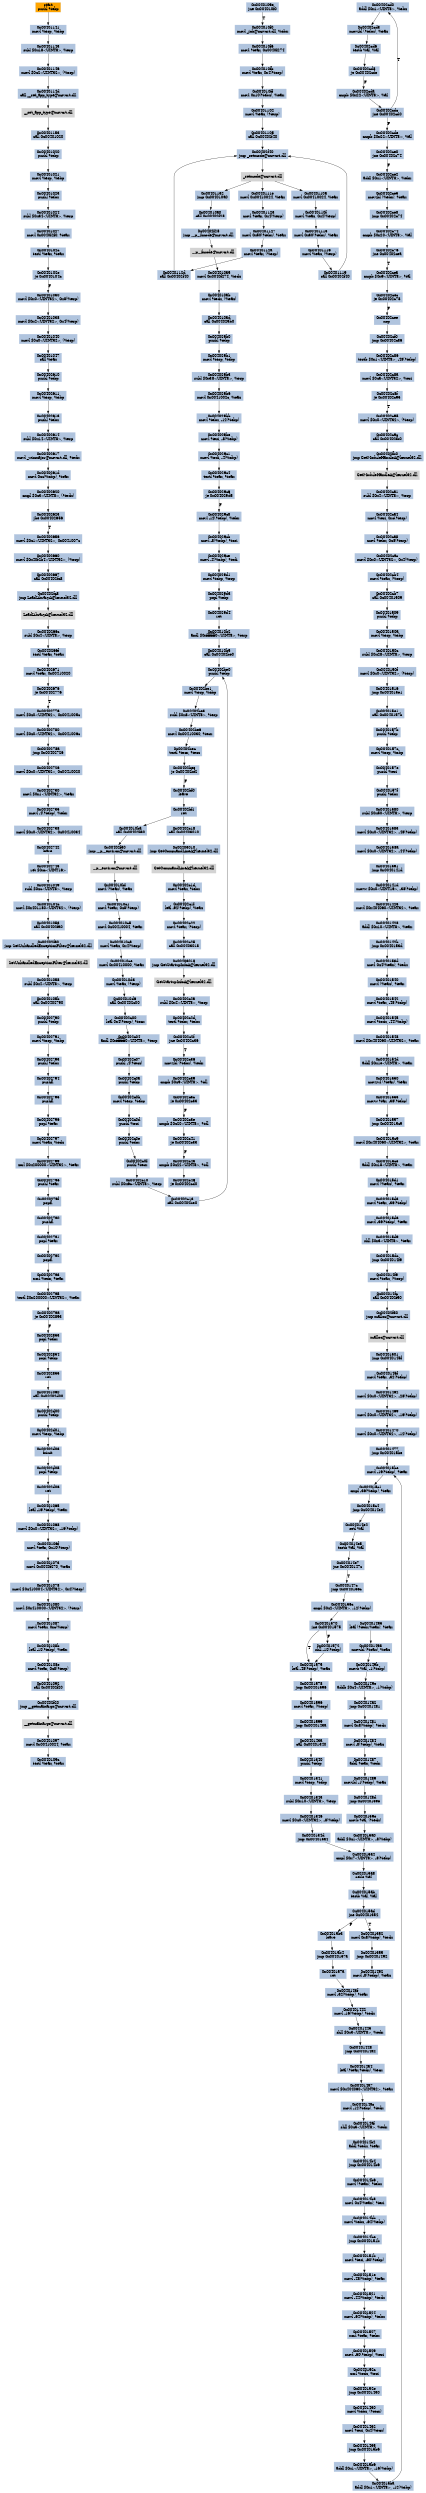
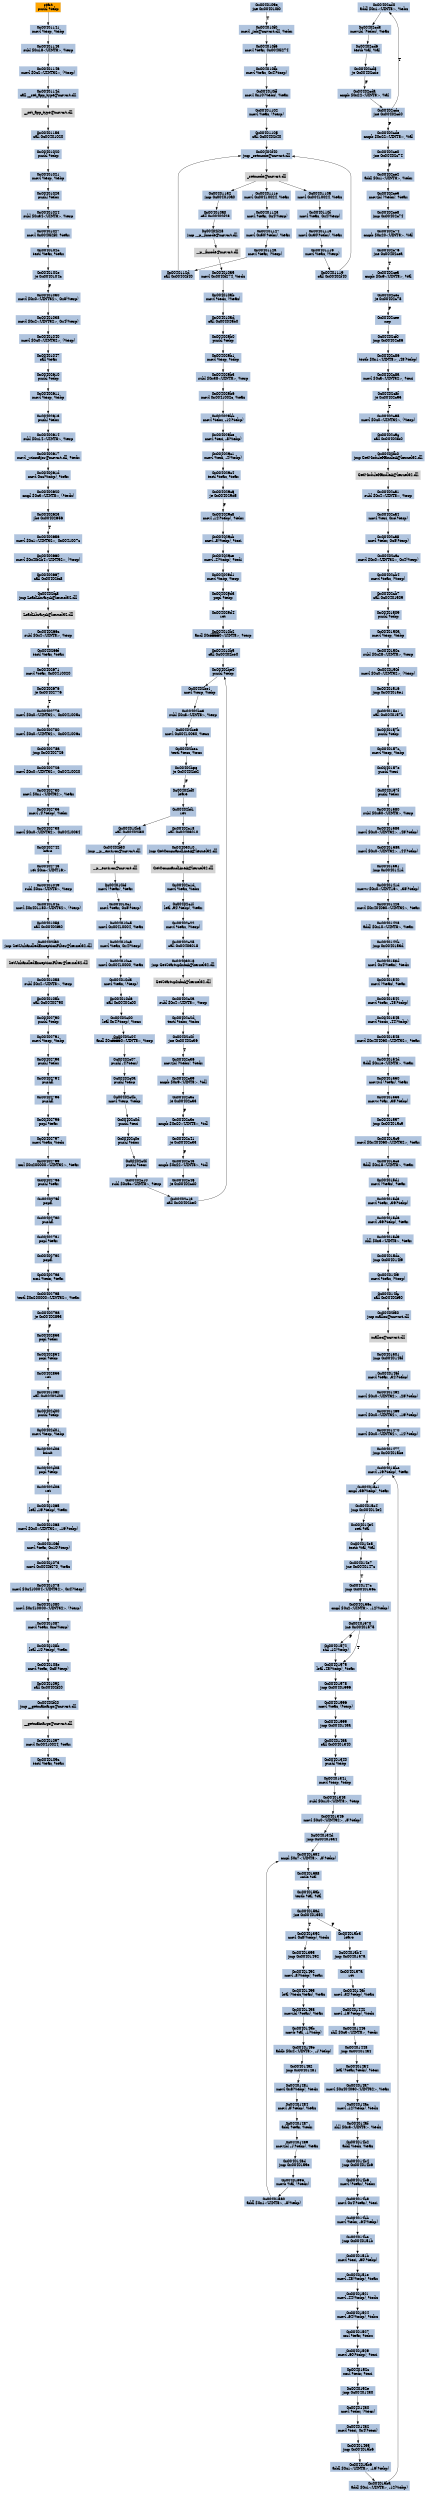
edge "0x00401492 movl -8(%ebp), %eax" -> "0x00401495 leal (%edx,%eax), %eax": added
